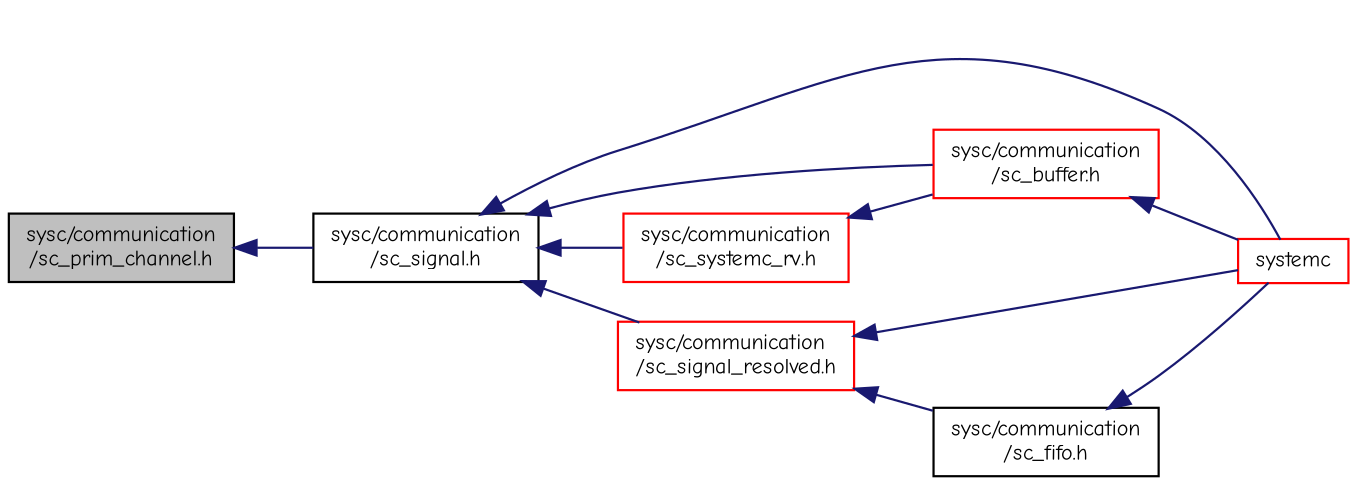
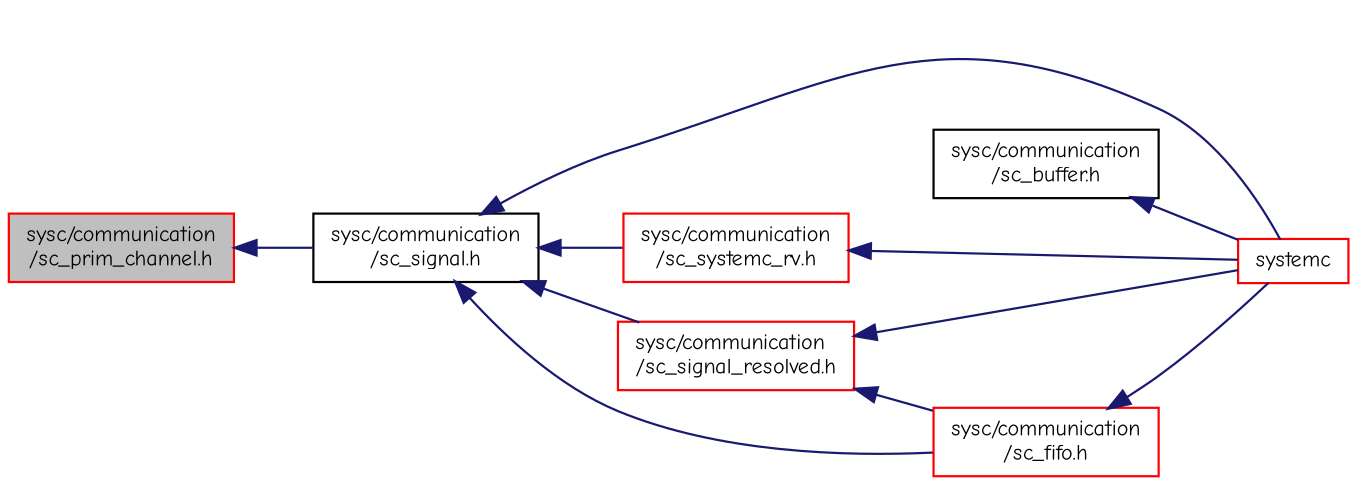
node "sysc/communication /sc_buffer.h": color red -> black
edge "sysc/communication /sc_buffer.h" -> "sysc/communication /sc_signal.h": now "sysc/communication /sc_fifo.h" -> "sysc/communication /sc_signal.h"
edge "sysc/communication /sc_buffer.h" -> "sysc/communication /sc_systemc_rv.h": now "systemc" -> "sysc/communication /sc_systemc_rv.h"
node "sysc/communication /sc_prim_channel.h": color black -> red
node "sysc/communication /sc_fifo.h": color black -> red
